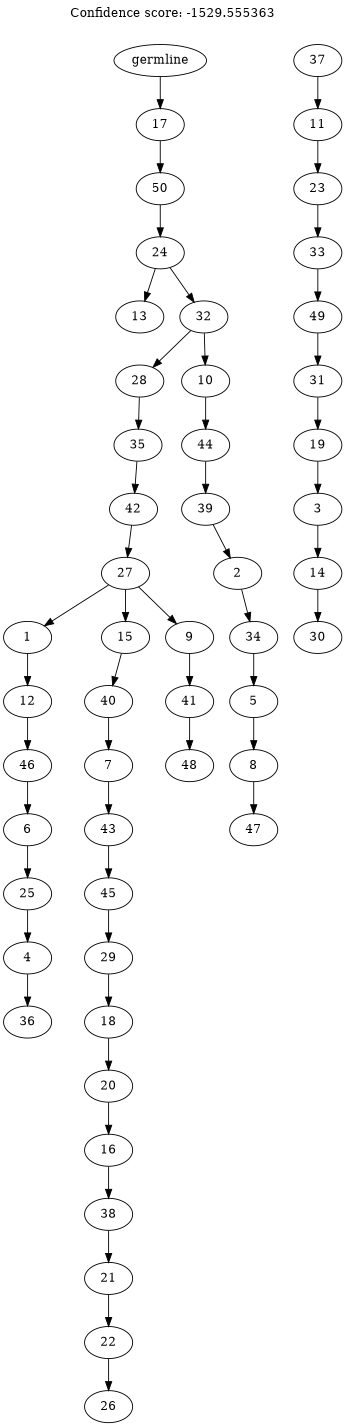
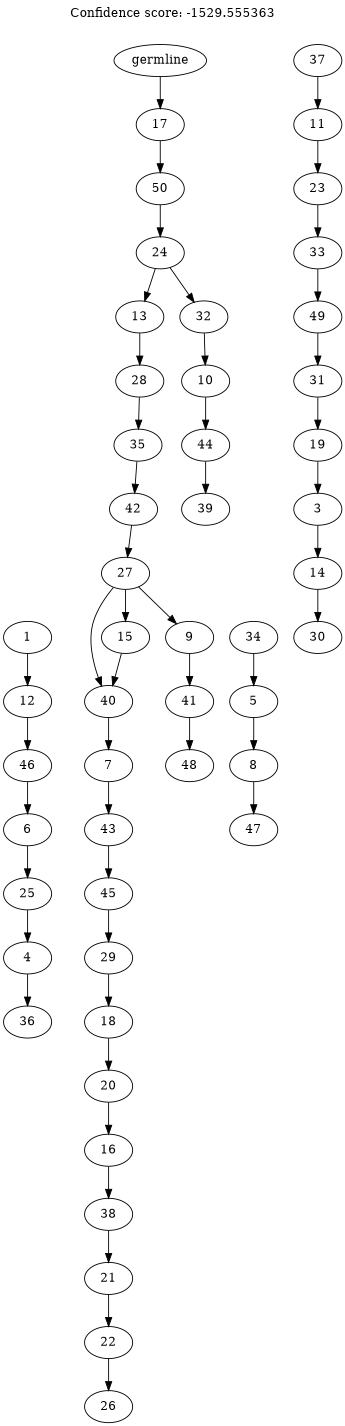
edge "32" -> "28": now "13" -> "28"
node "2": removed
edge "27" -> "1": now "27" -> "40"
